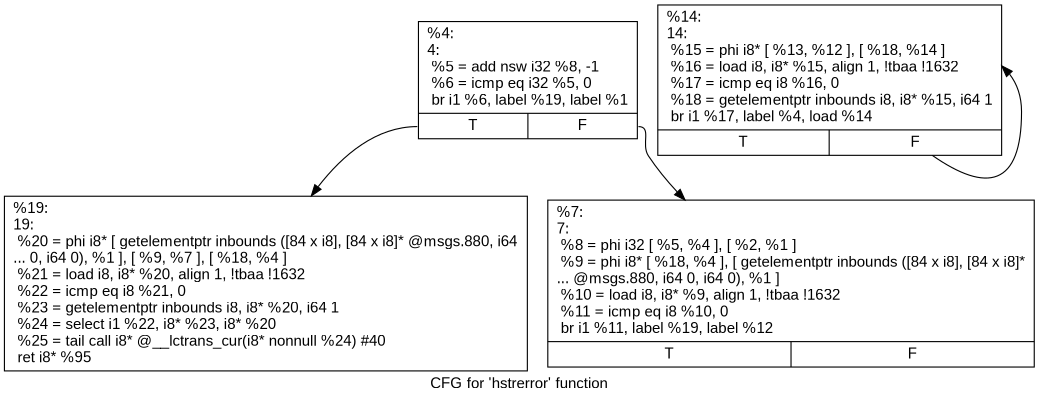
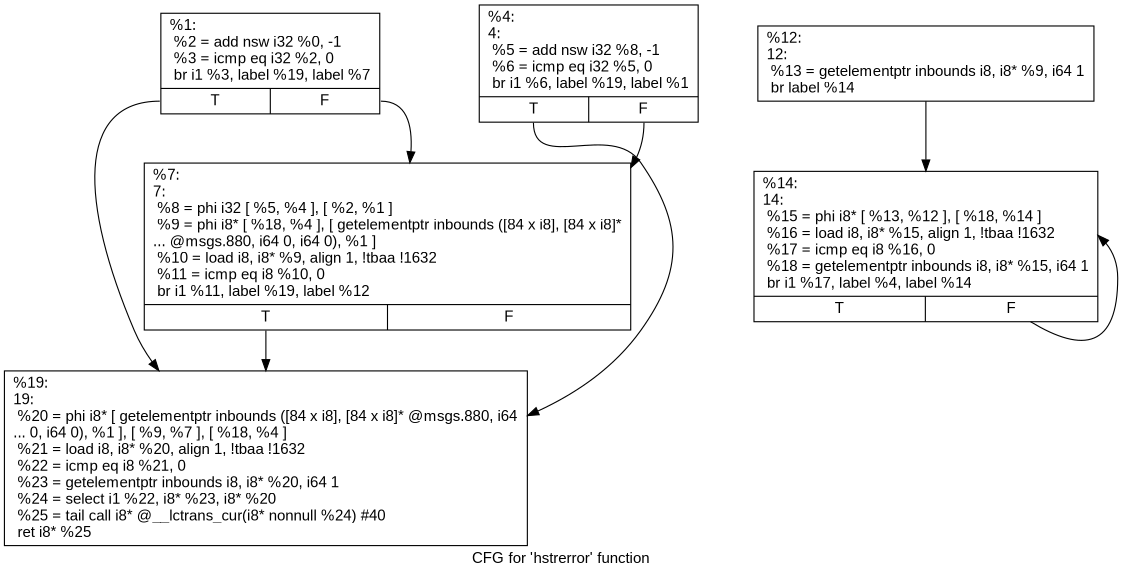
node "%1:": added
node "%12:": added
node "%14:": text "br i1 %17, label %4, load %14" -> "br i1 %17, label %4, label %14"
edge "%7:" -> "%19:": added
node "%19:": text "ret i8* %95" -> "ret i8* %25"
